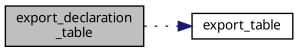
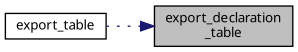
edge "export_declaration _table" -> "export_table": reversed
